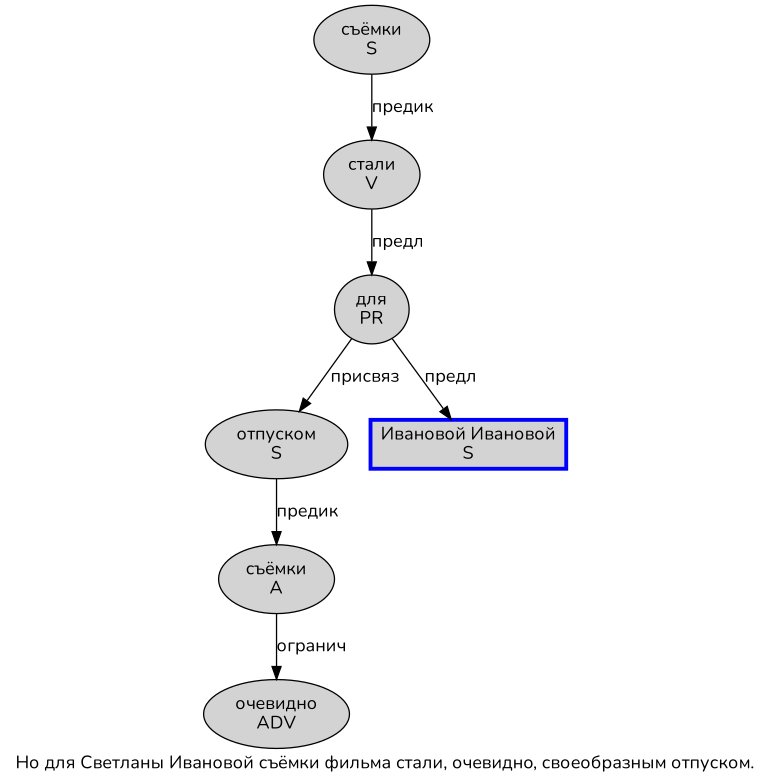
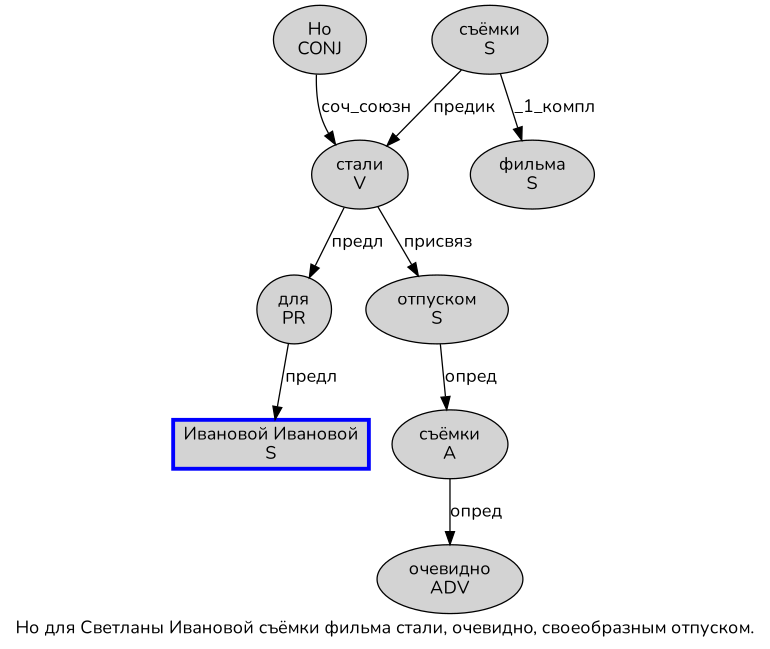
node "Но CONJ": added
node "фильма S": added
edge "для PR" -> "отпуском S": now "стали V" -> "отпуском S"
edge "отпуском S" -> "съёмки A": label "предик" -> "опред"
edge "съёмки A" -> "очевидно ADV": label "огранич" -> "опред"
